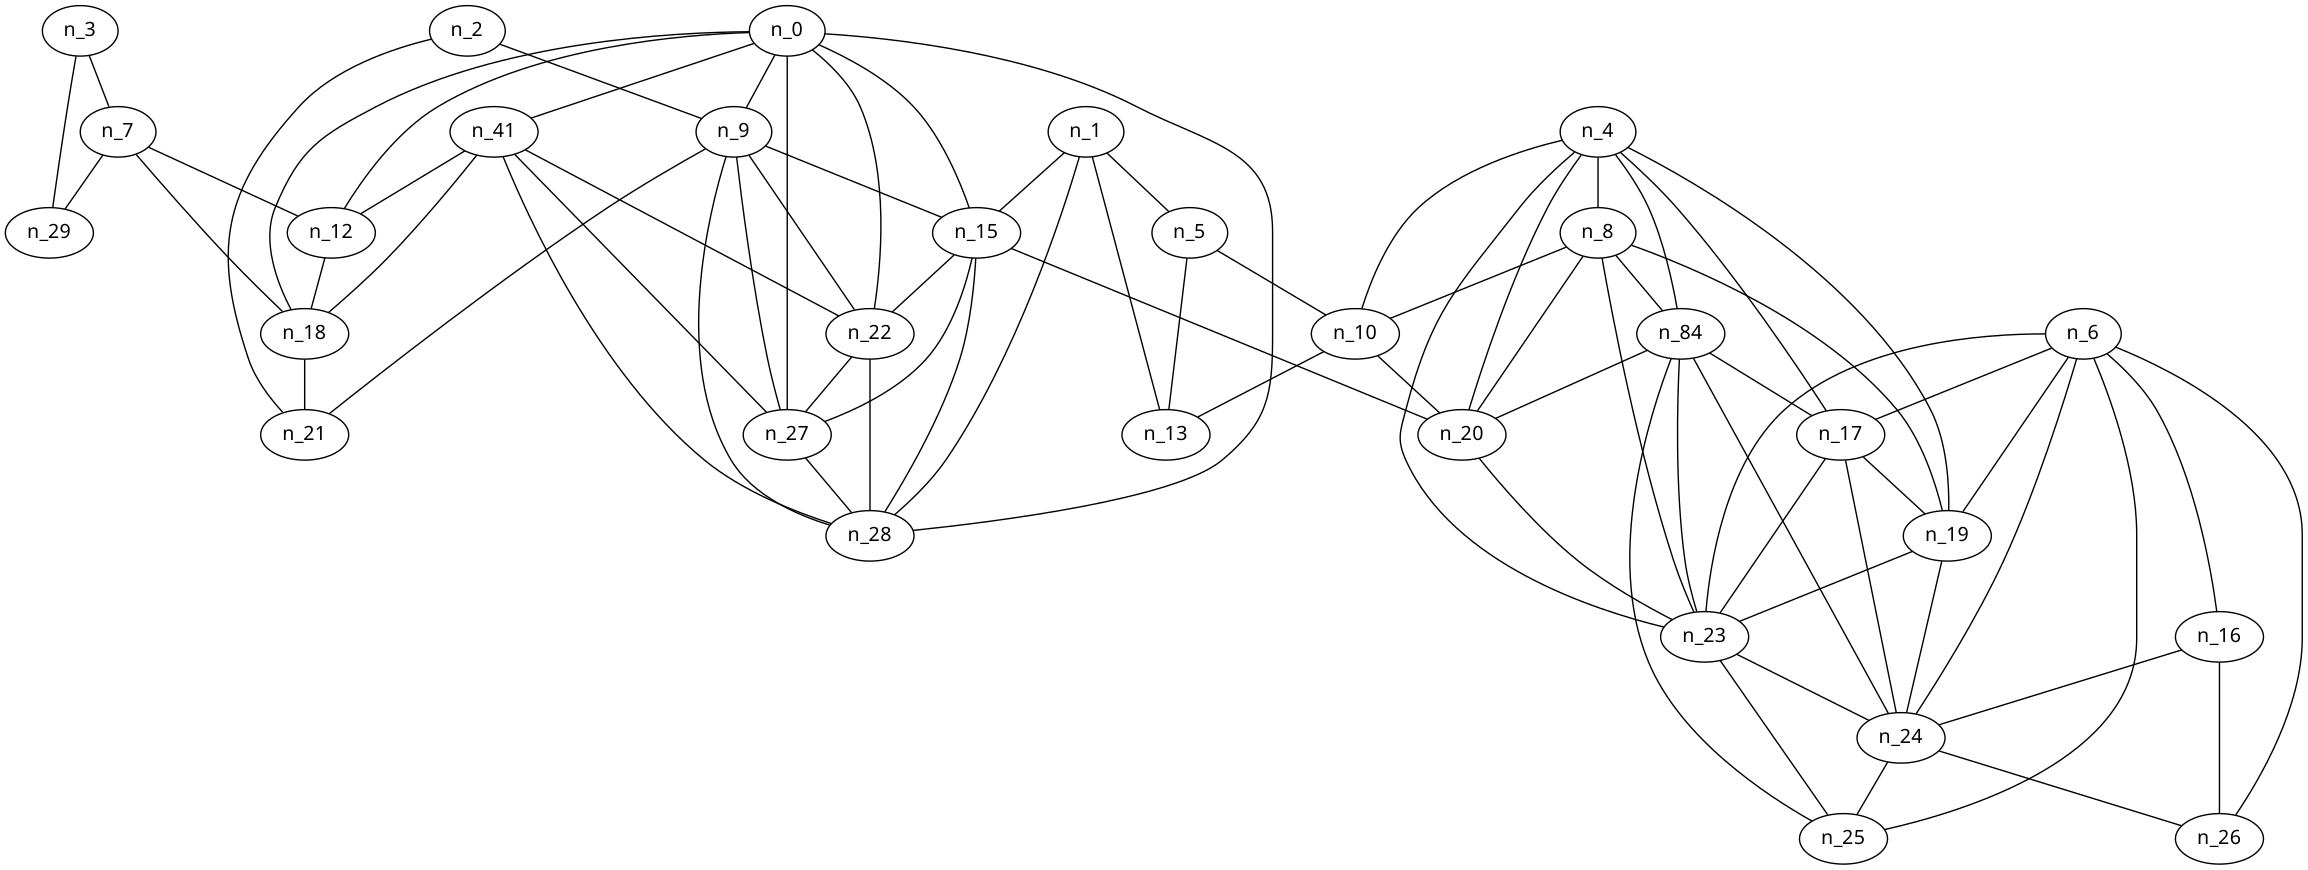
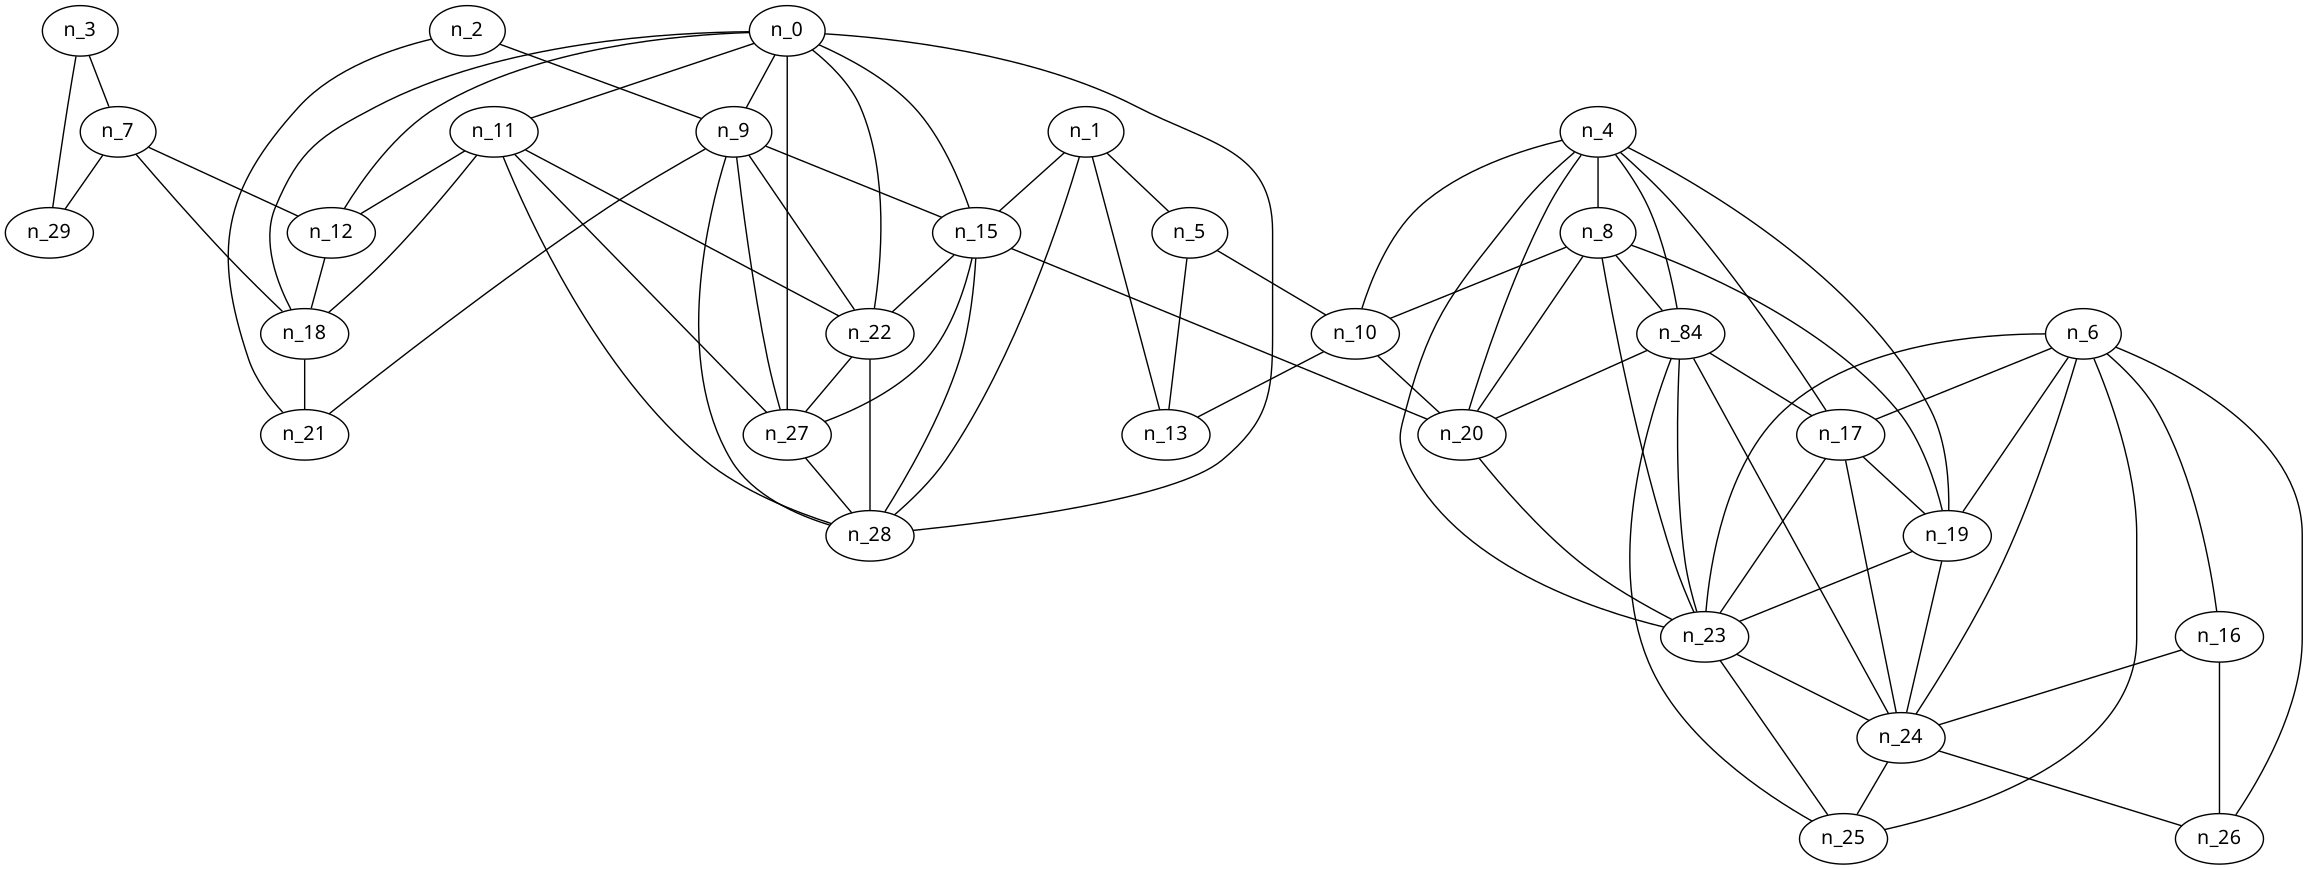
node "n_41": label "n_41" -> "n_11"
